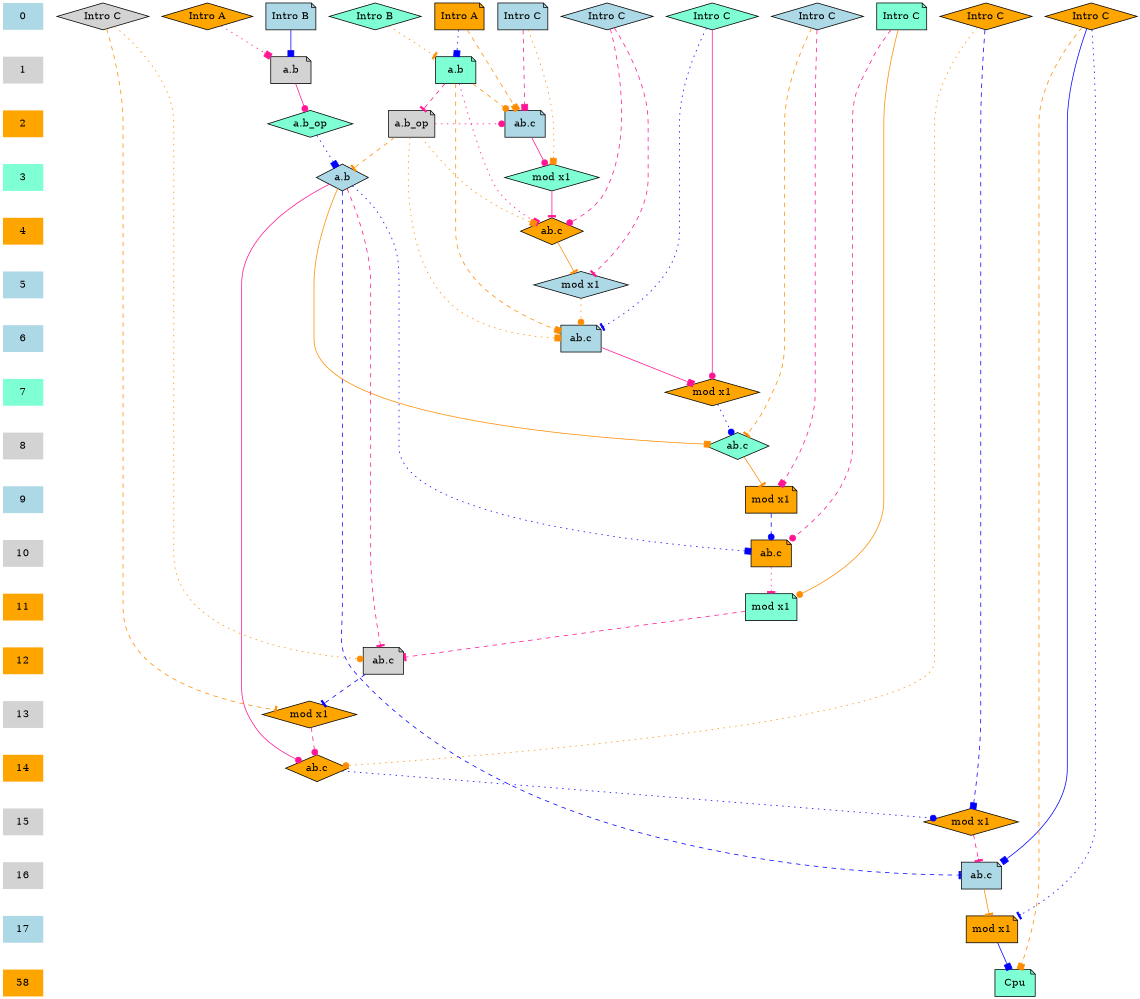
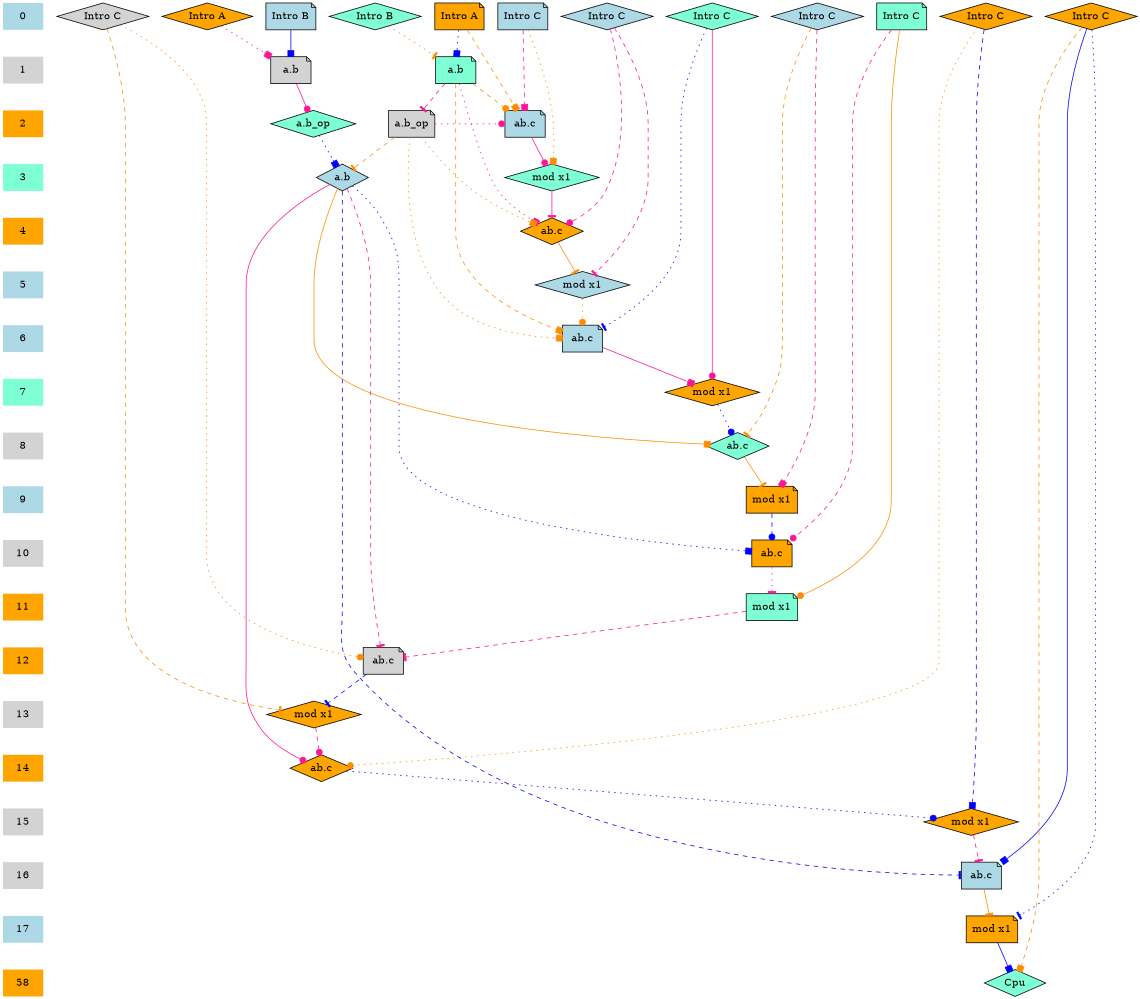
node "Cpu": shape note -> diamond
